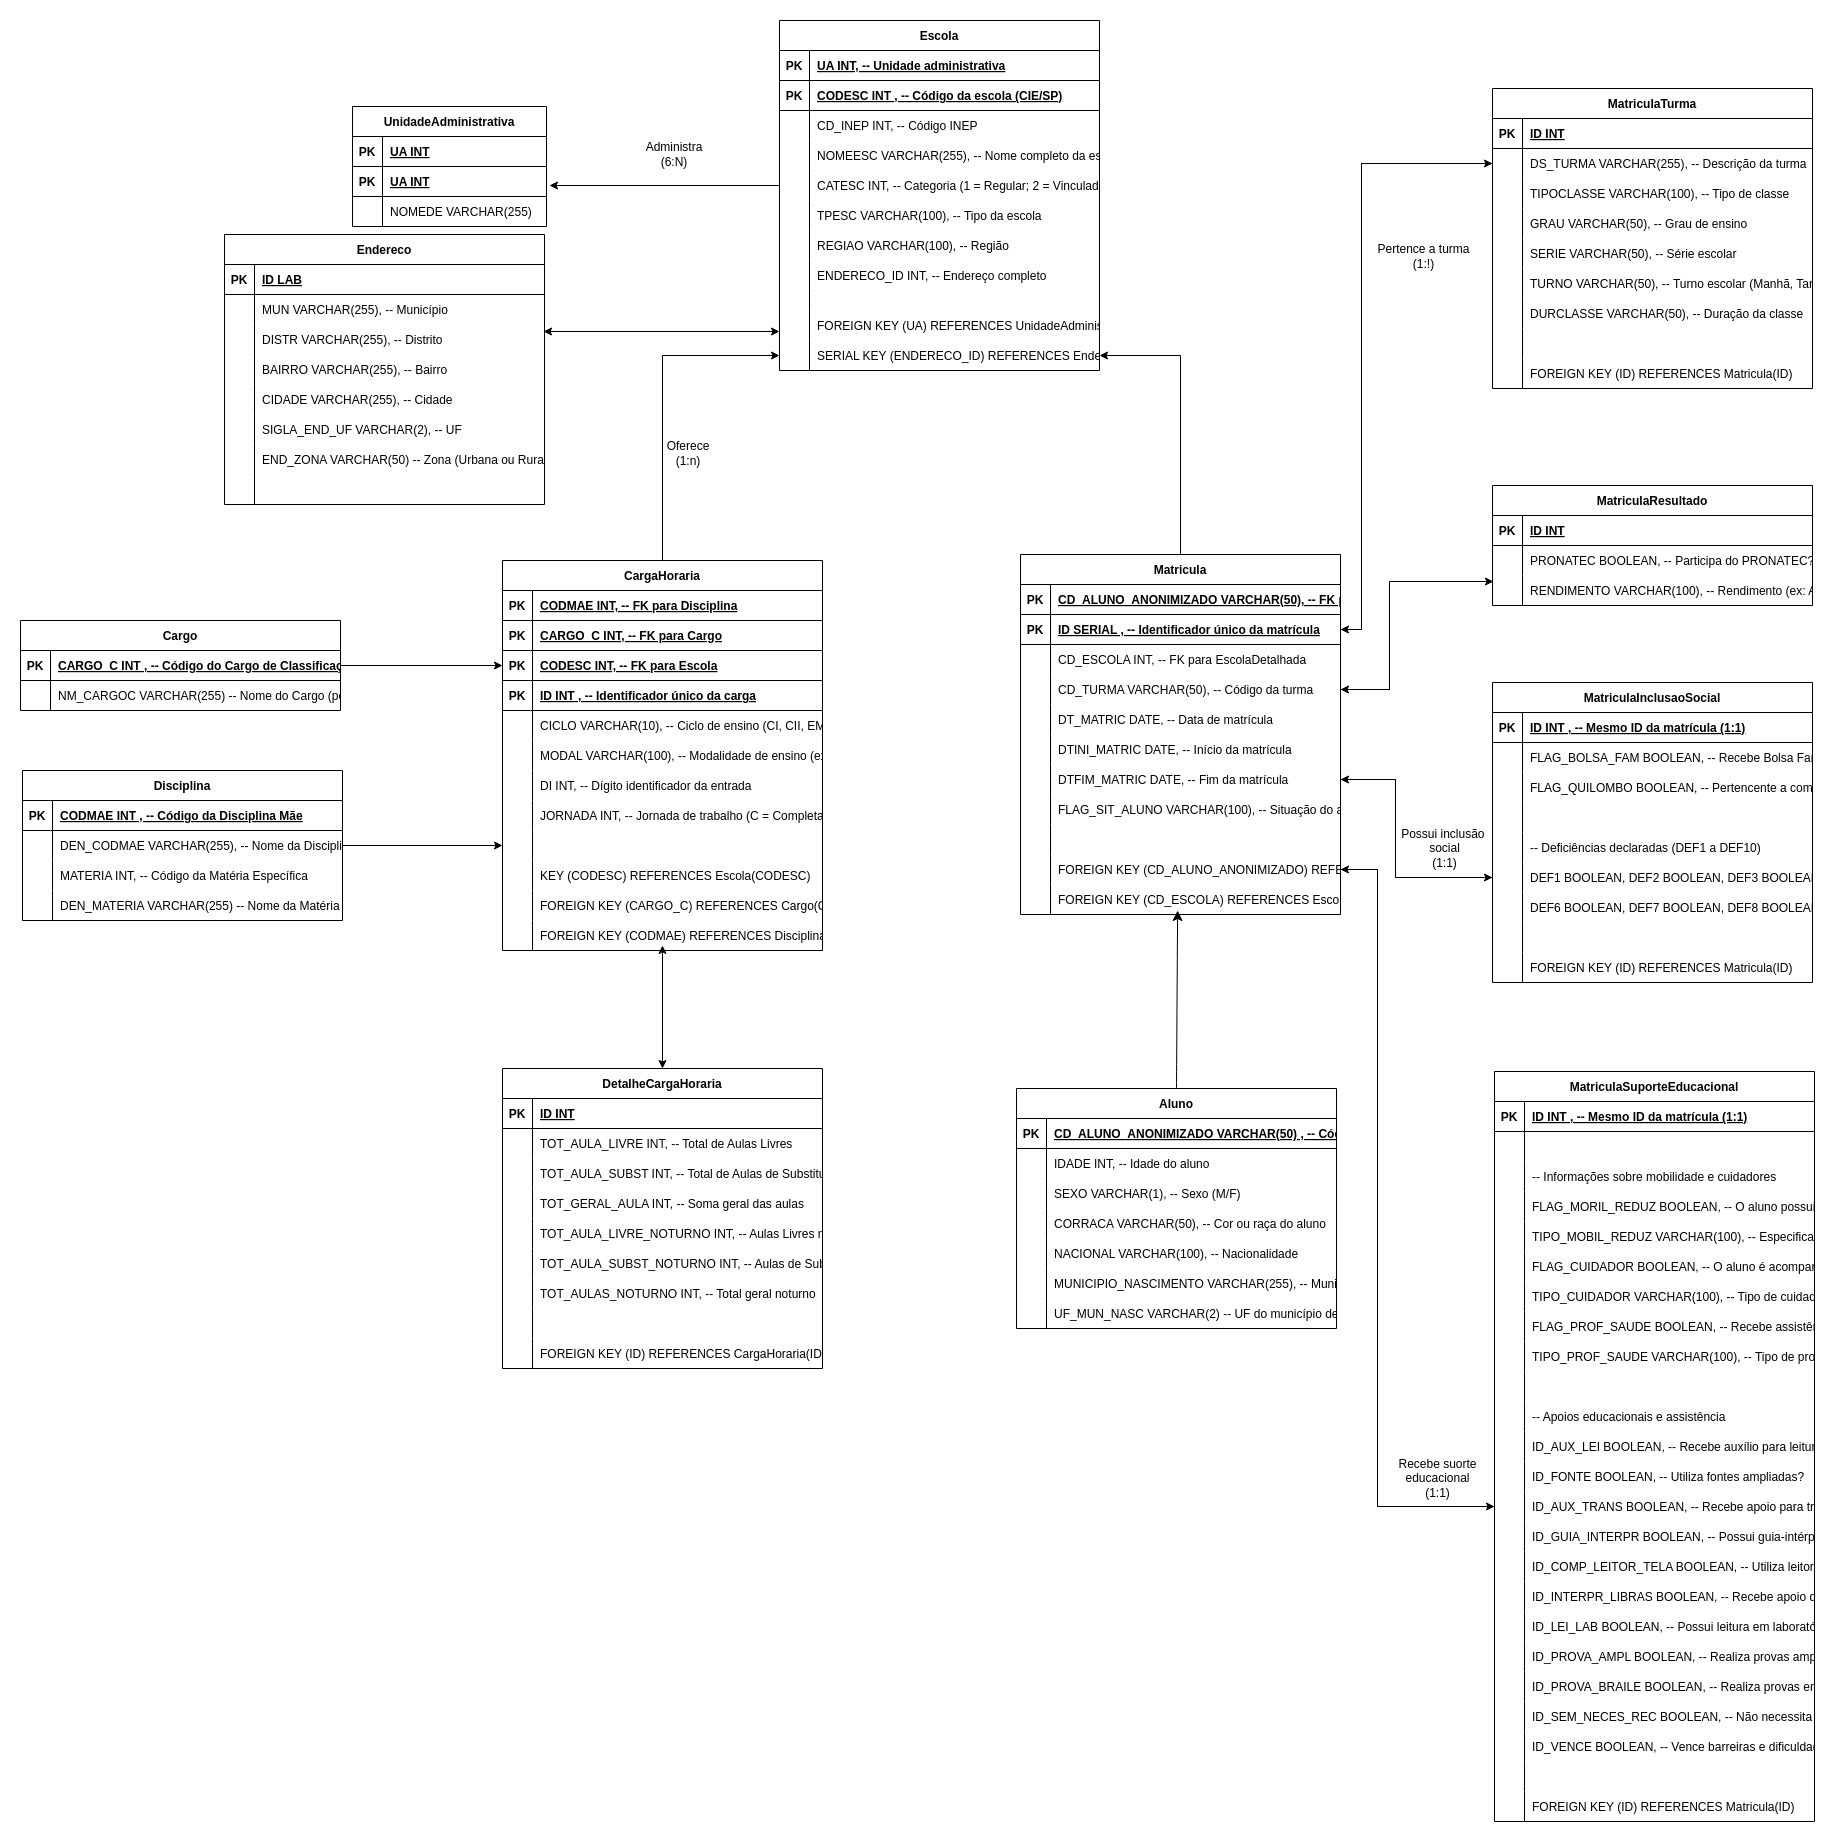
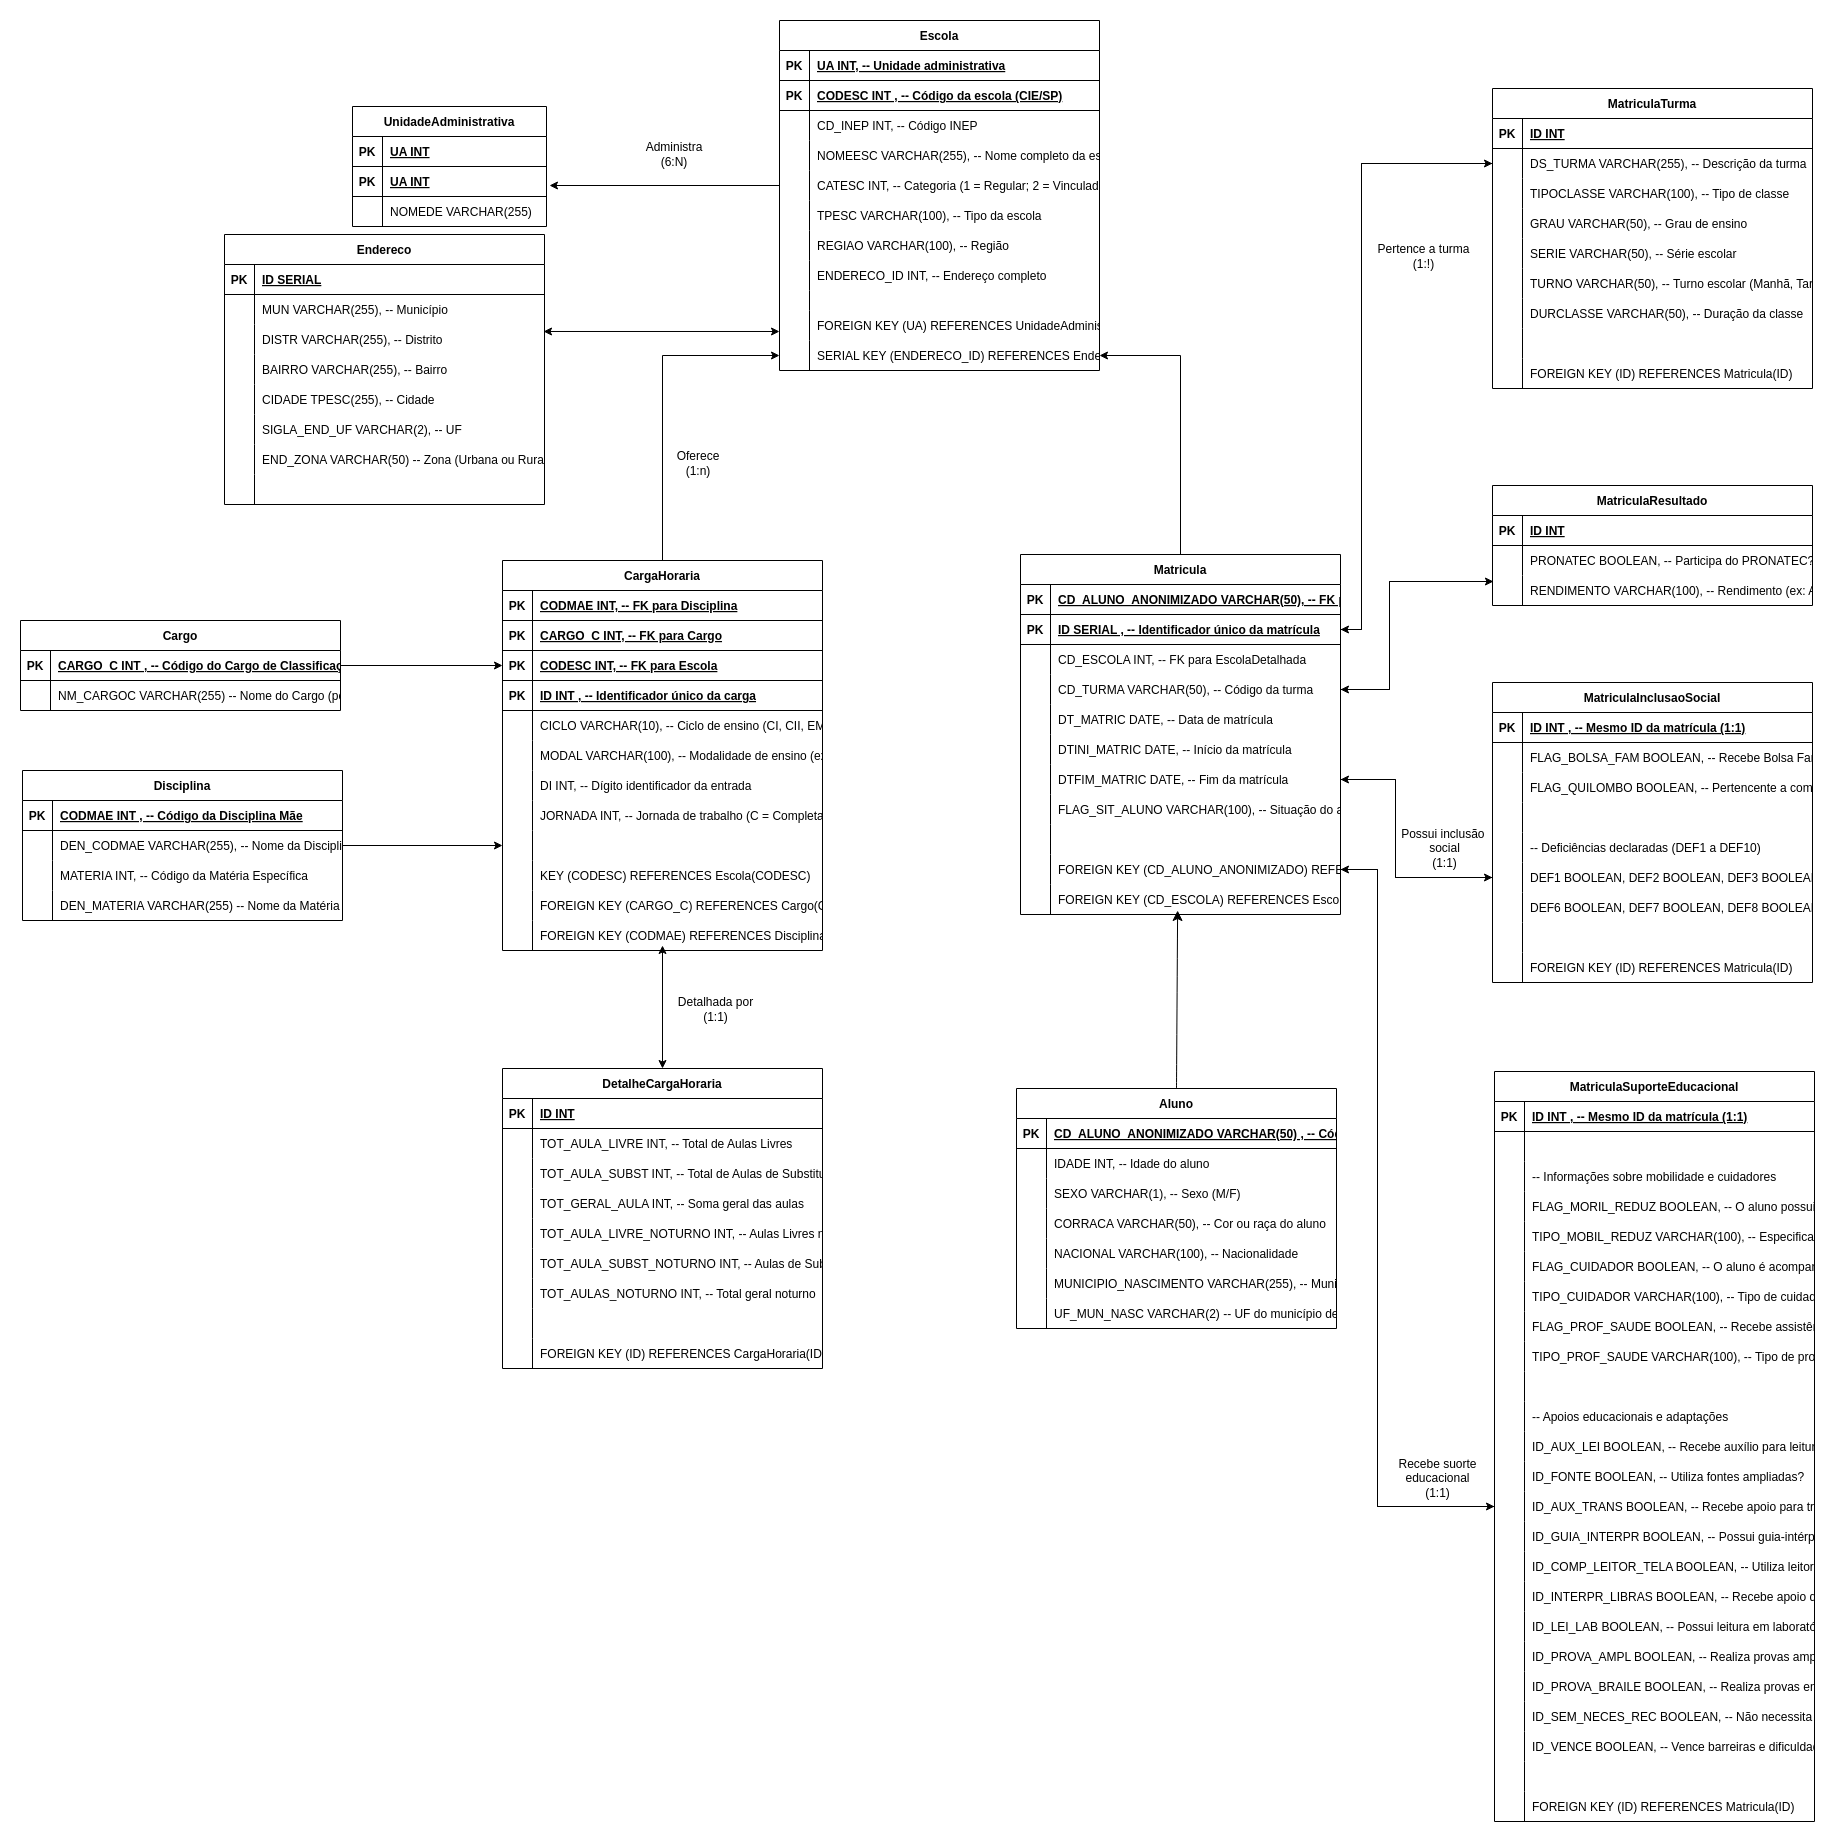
node "ID LAB": label "ID LAB" -> "ID SERIAL"
node "CIDADE VARCHAR(255), -- Cidade": label "CIDADE VARCHAR(255), -- Cidade" -> "CIDADE TPESC(255), -- Cidade"
node "Oferece (1:n)": moved (689, 454) -> (699, 464)
node "Detalhada por (1:1)": added
node "-- Apoios educacionais e assistência": label "-- Apoios educacionais e assistência" -> "-- Apoios educacionais e adaptações"
